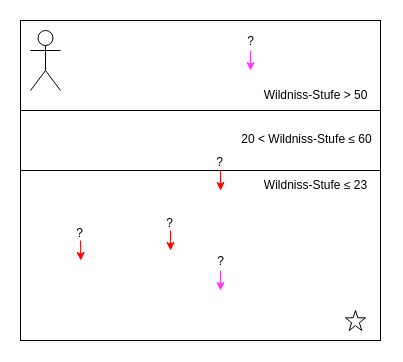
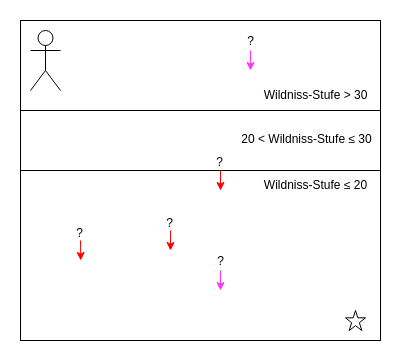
node "Wildniss-Stufe > 50": label "Wildniss-Stufe > 50" -> "Wildniss-Stufe > 30"
node "20 < Wildniss-Stufe ≤ 60": label "20 < Wildniss-Stufe ≤ 60" -> "20 < Wildniss-Stufe ≤ 30"
node "Wildniss-Stufe ≤ 23": label "Wildniss-Stufe ≤ 23" -> "Wildniss-Stufe ≤ 20"
